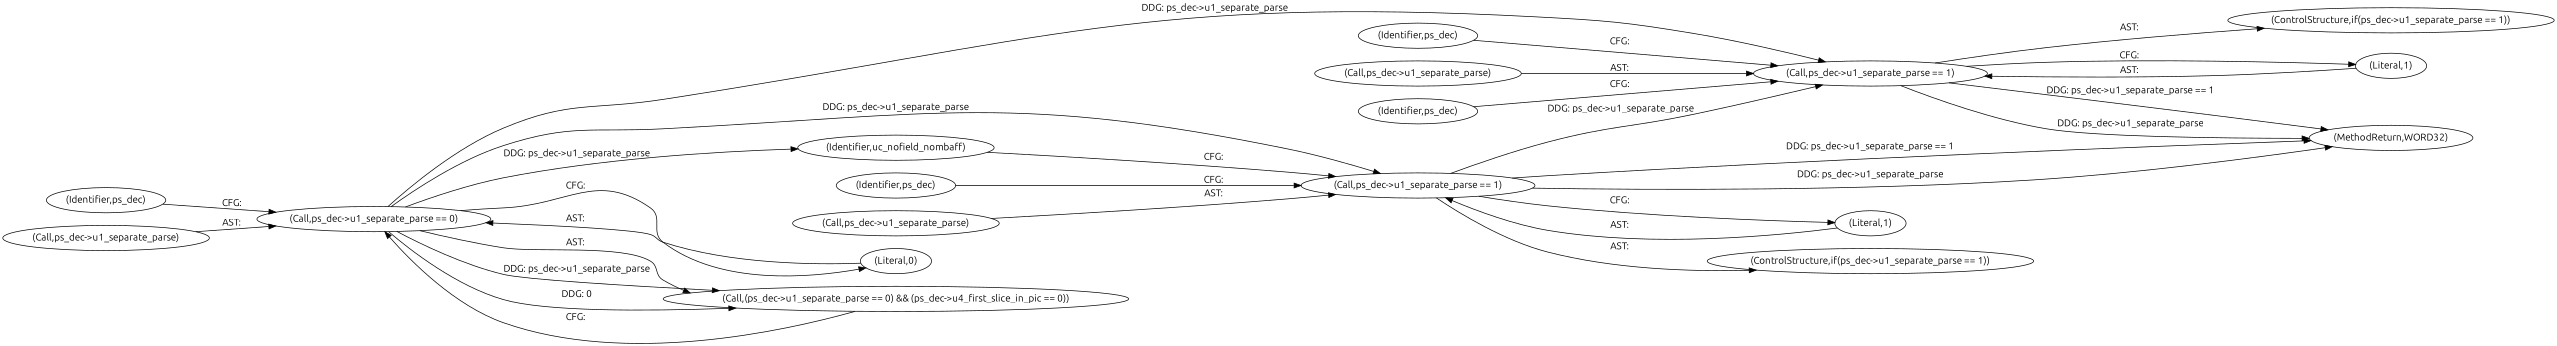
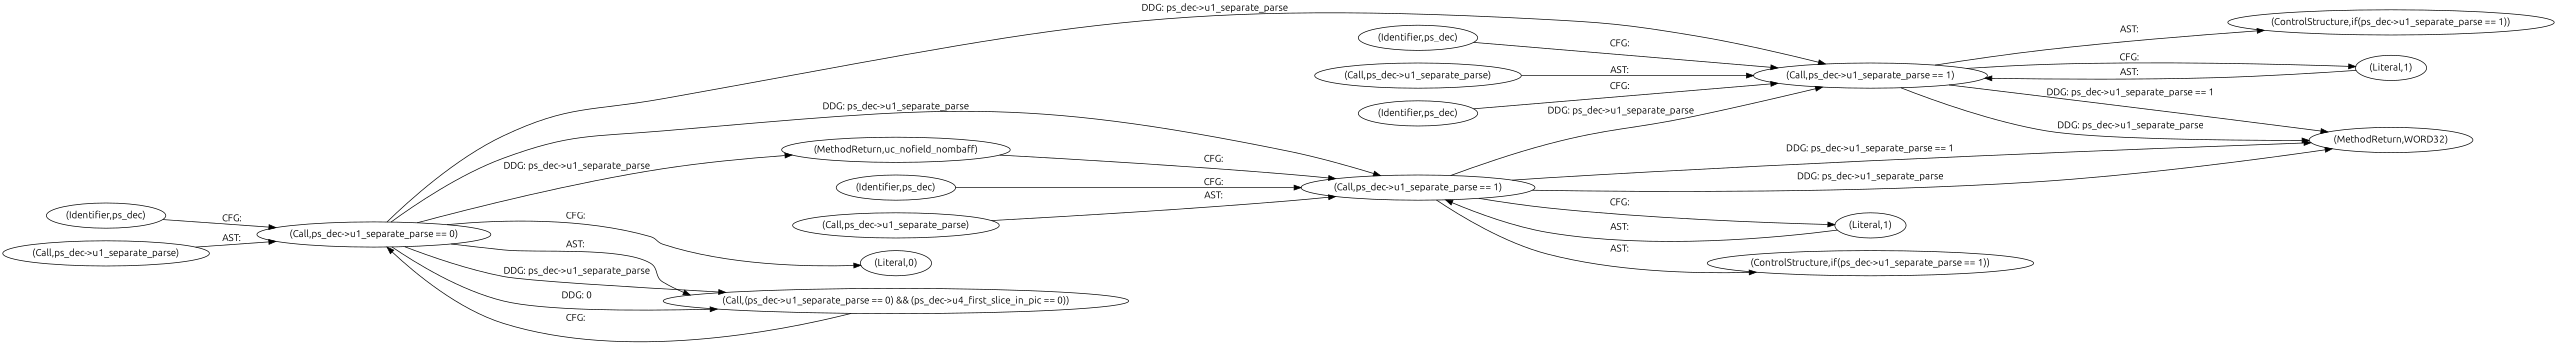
node "(Identifier,uc_nofield_nombaff)": label "(Identifier,uc_nofield_nombaff)" -> "(MethodReturn,uc_nofield_nombaff)"
edge "(Literal,0)" -> "(Call,ps_dec->u1_separate_parse == 0)": removed, label "AST:"
